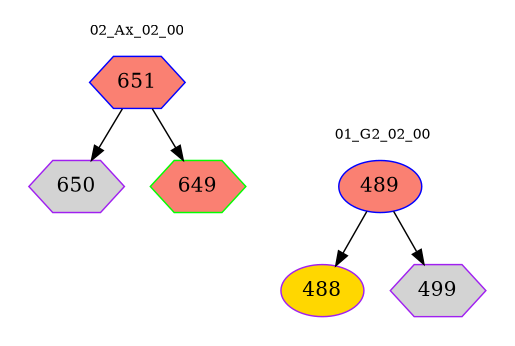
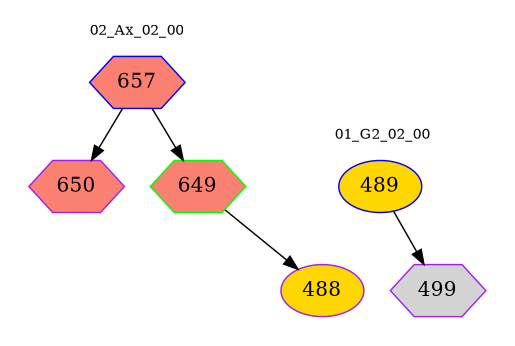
node "651": label "651" -> "657"
node "650": fillcolor lightgrey -> salmon
node "489": fillcolor salmon -> gold
edge "489" -> "488": now "649" -> "488"
